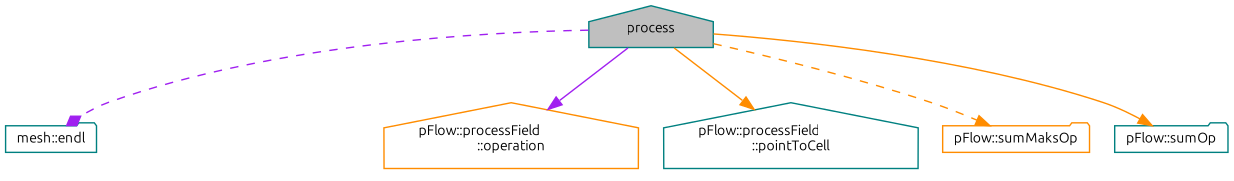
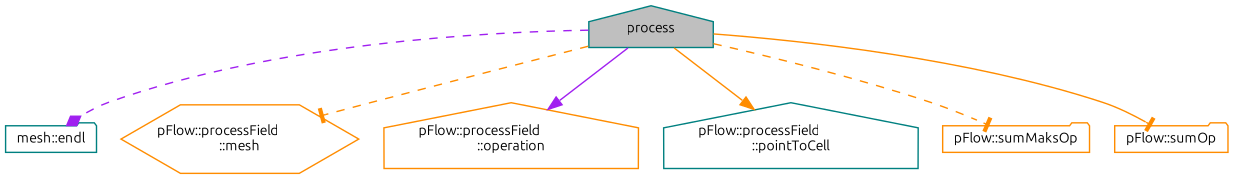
edge "process" -> "pFlow::sumOp": arrowhead normal -> tee
edge "process" -> "pFlow::sumMaksOp": arrowhead normal -> tee
node "pFlow::processField ::mesh": added
node "pFlow::sumOp": color teal -> darkorange
